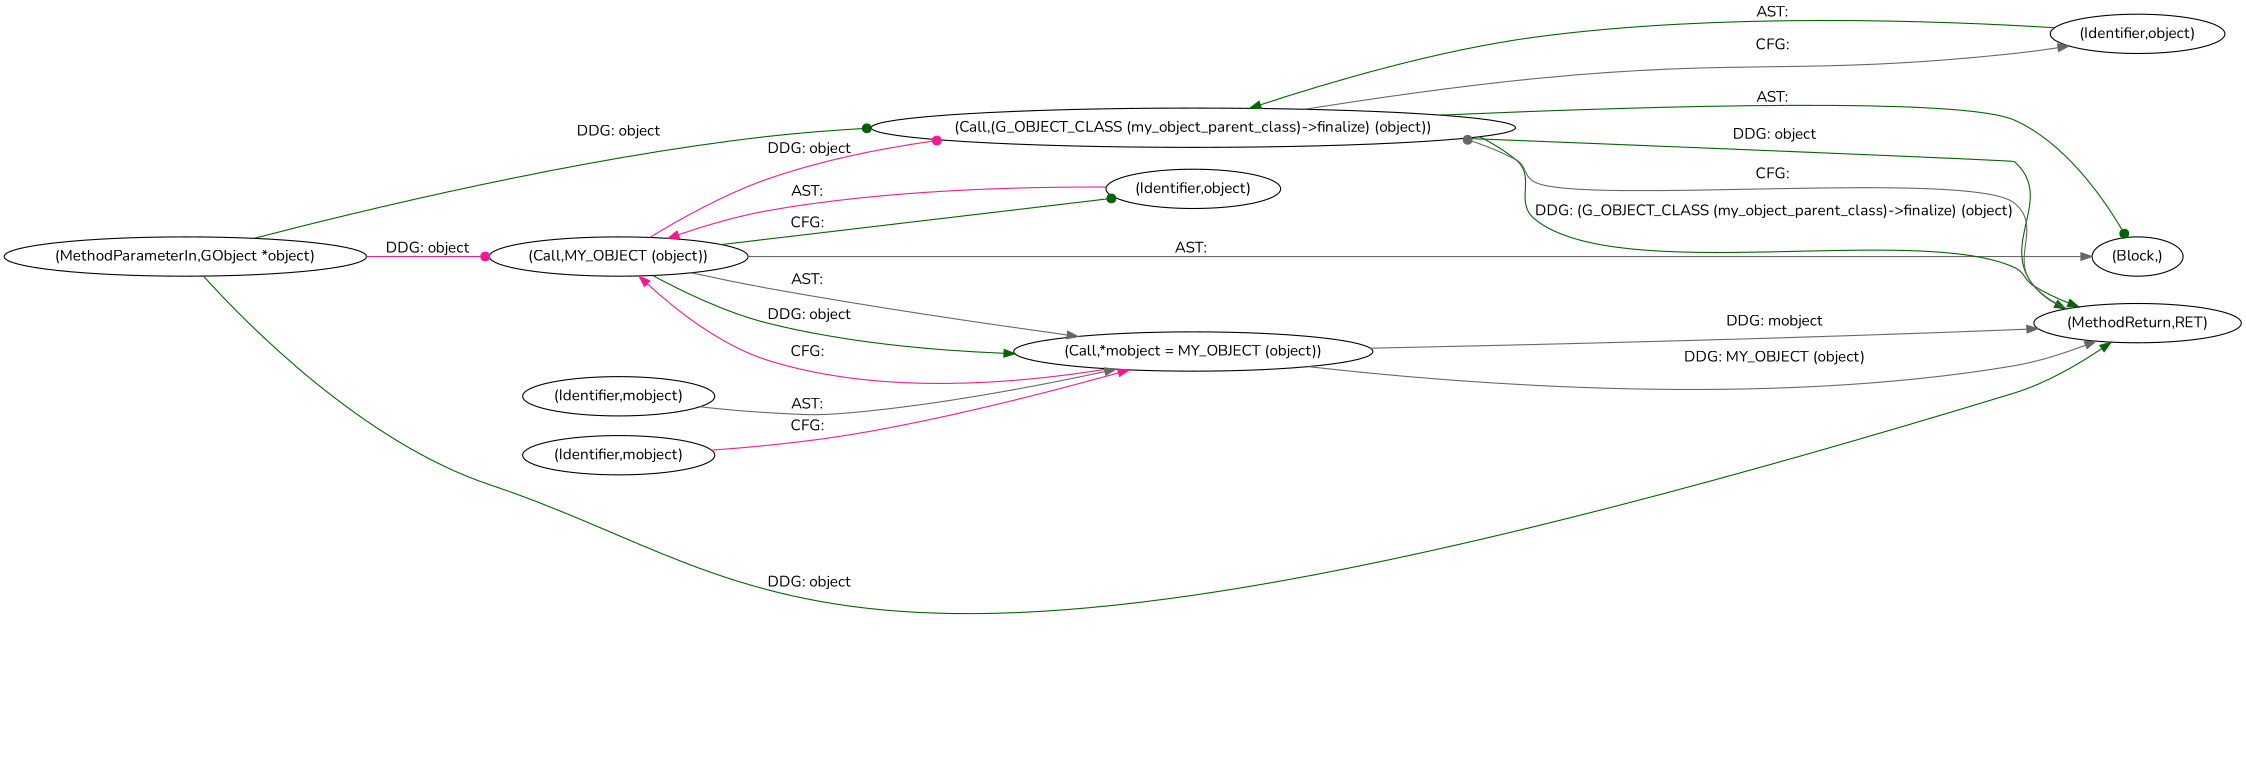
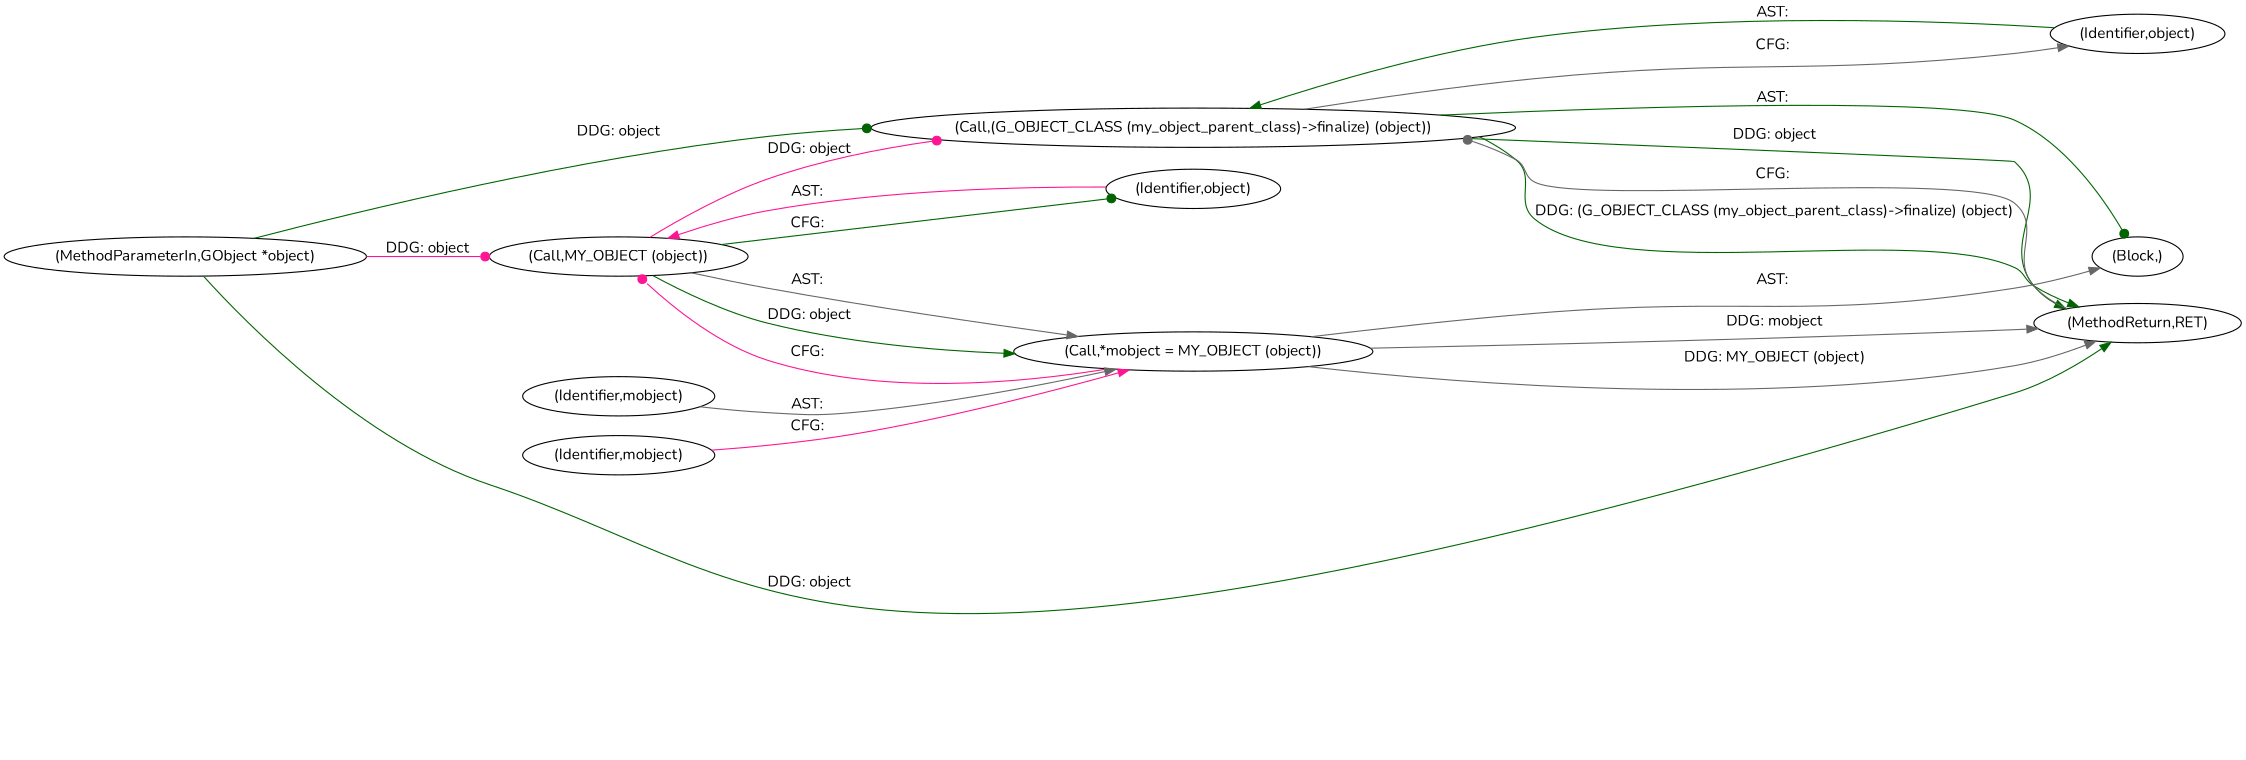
edge "(Call,MY_OBJECT (object))" -> "(Block,)": now "(Call,*mobject = MY_OBJECT (object))" -> "(Block,)"
edge "(Call,*mobject = MY_OBJECT (object))" -> "(Call,MY_OBJECT (object))": arrowhead normal -> dot
